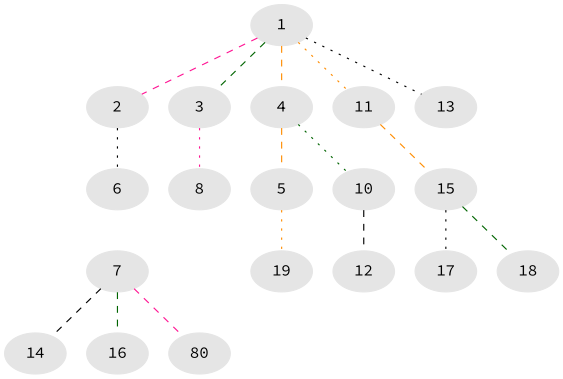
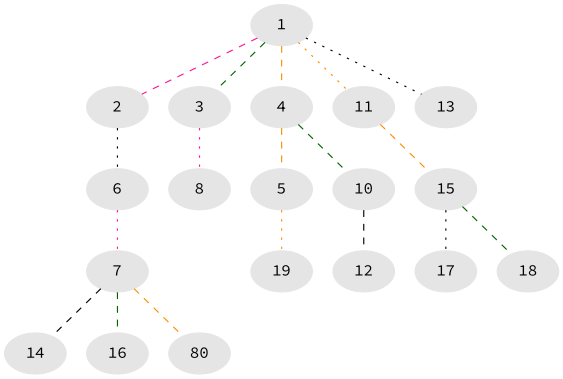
edge "4" -- "10": style dotted -> dashed
edge "6" -- "7": added
edge "7" -- "80": color deeppink -> darkorange
